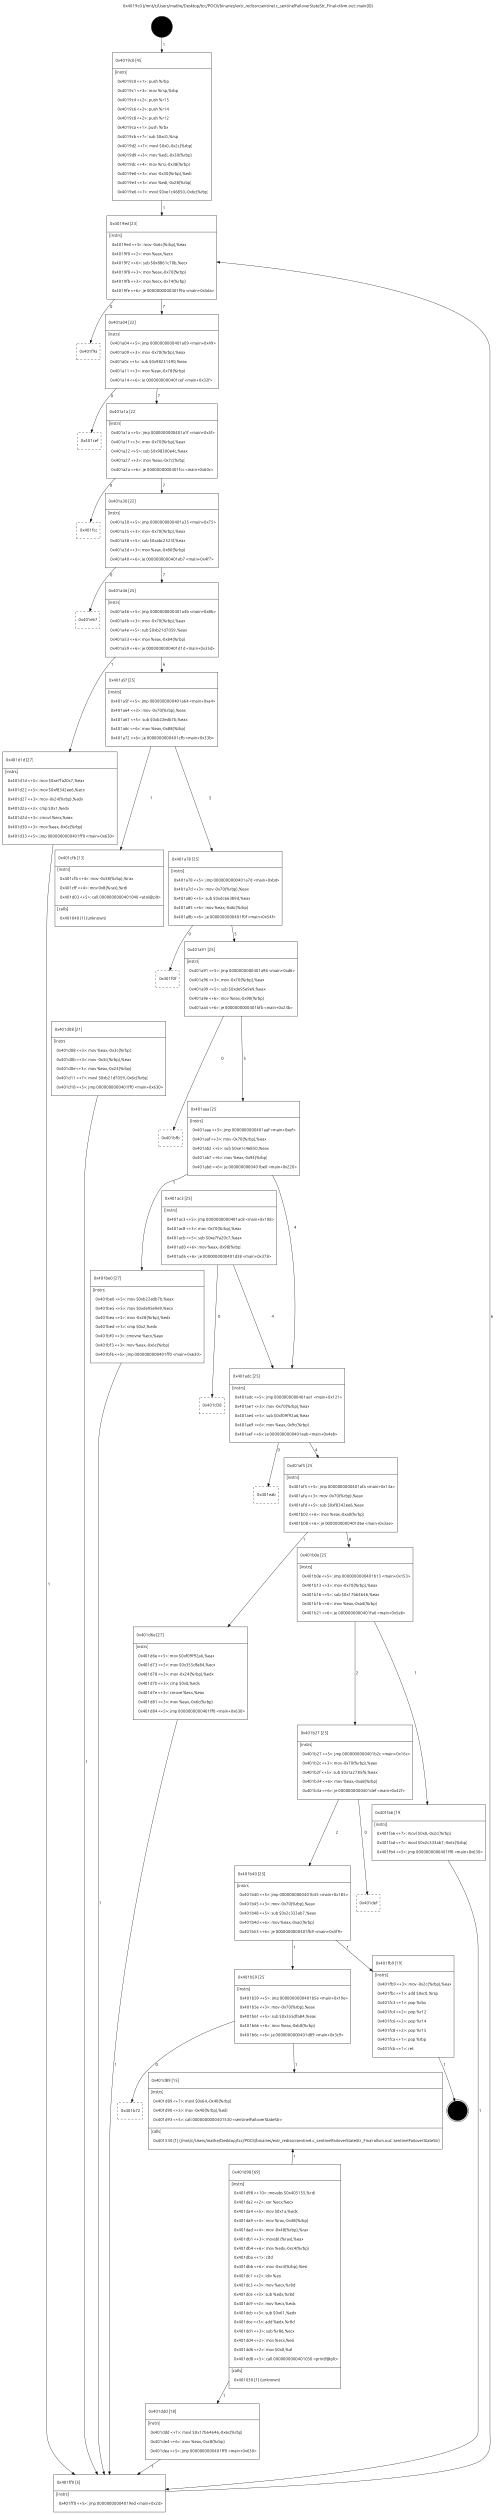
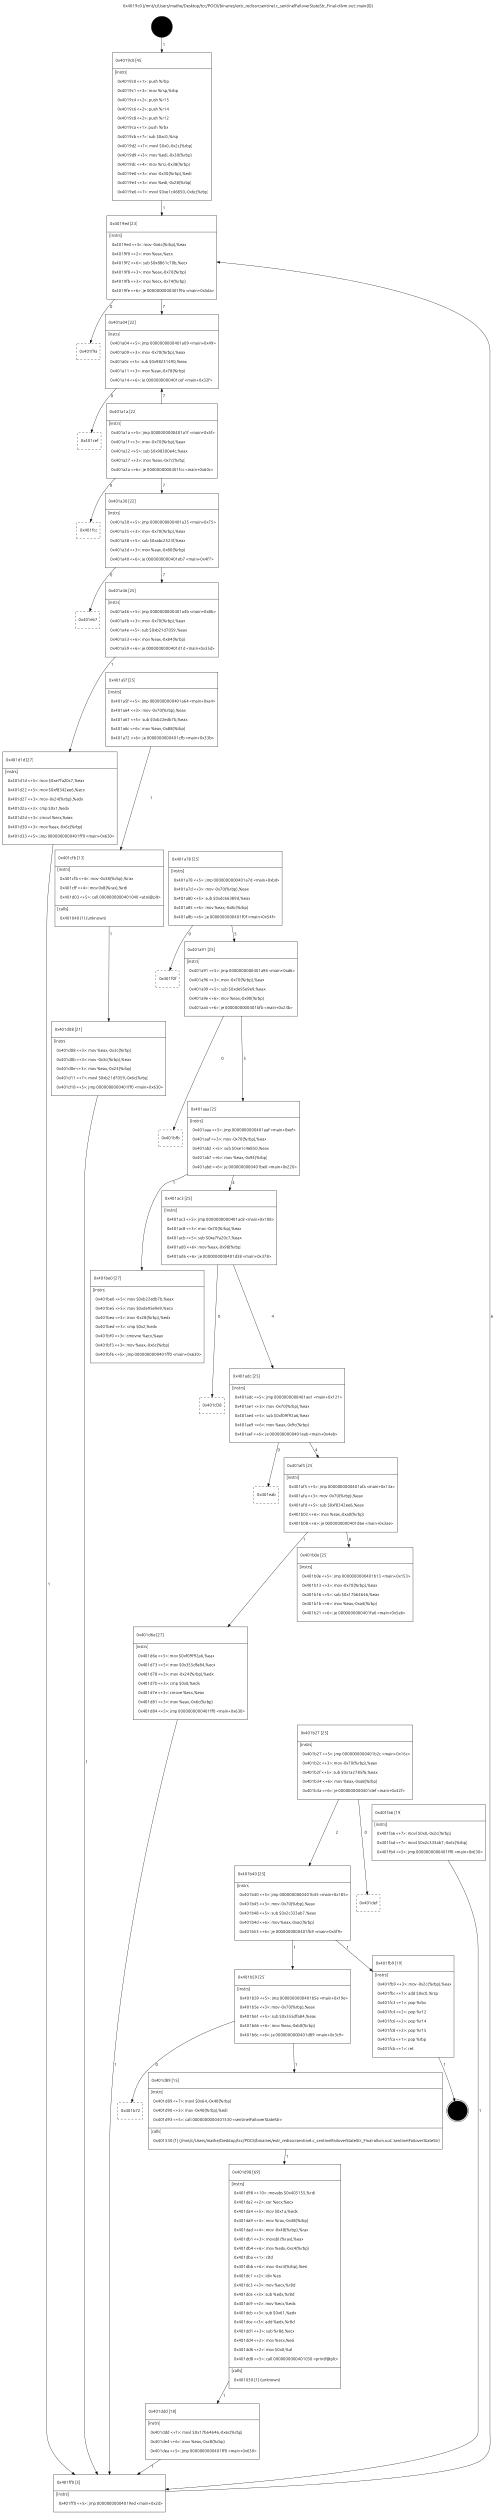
edge "0x401a04 [22]" -> "0x401a1a [22]": reversed
edge "0x401a46 [25]" -> "0x401a5f [25]": removed, label "6"
edge "0x401a5f [25]" -> "0x401a78 [25]": removed, label "5"
edge "0x401cfb [13]" -> "0x401d08 [21]": added, label "1"
edge "0x401aaa [25]" -> "0x401adc [25]": now "0x401aaa [25]" -> "0x401ac3 [25]"
edge "0x401b0e [25]" -> "0x401b27 [25]": removed, label "2"
edge "0x401b0e [25]" -> "0x401fa6 [19]": removed, label "1"
edge "0x401be0 [27]" -> "0x401ff0 [5]": removed, label "1"
edge "0x401d98 [69]" -> "0x401d89 [15]": reversed
